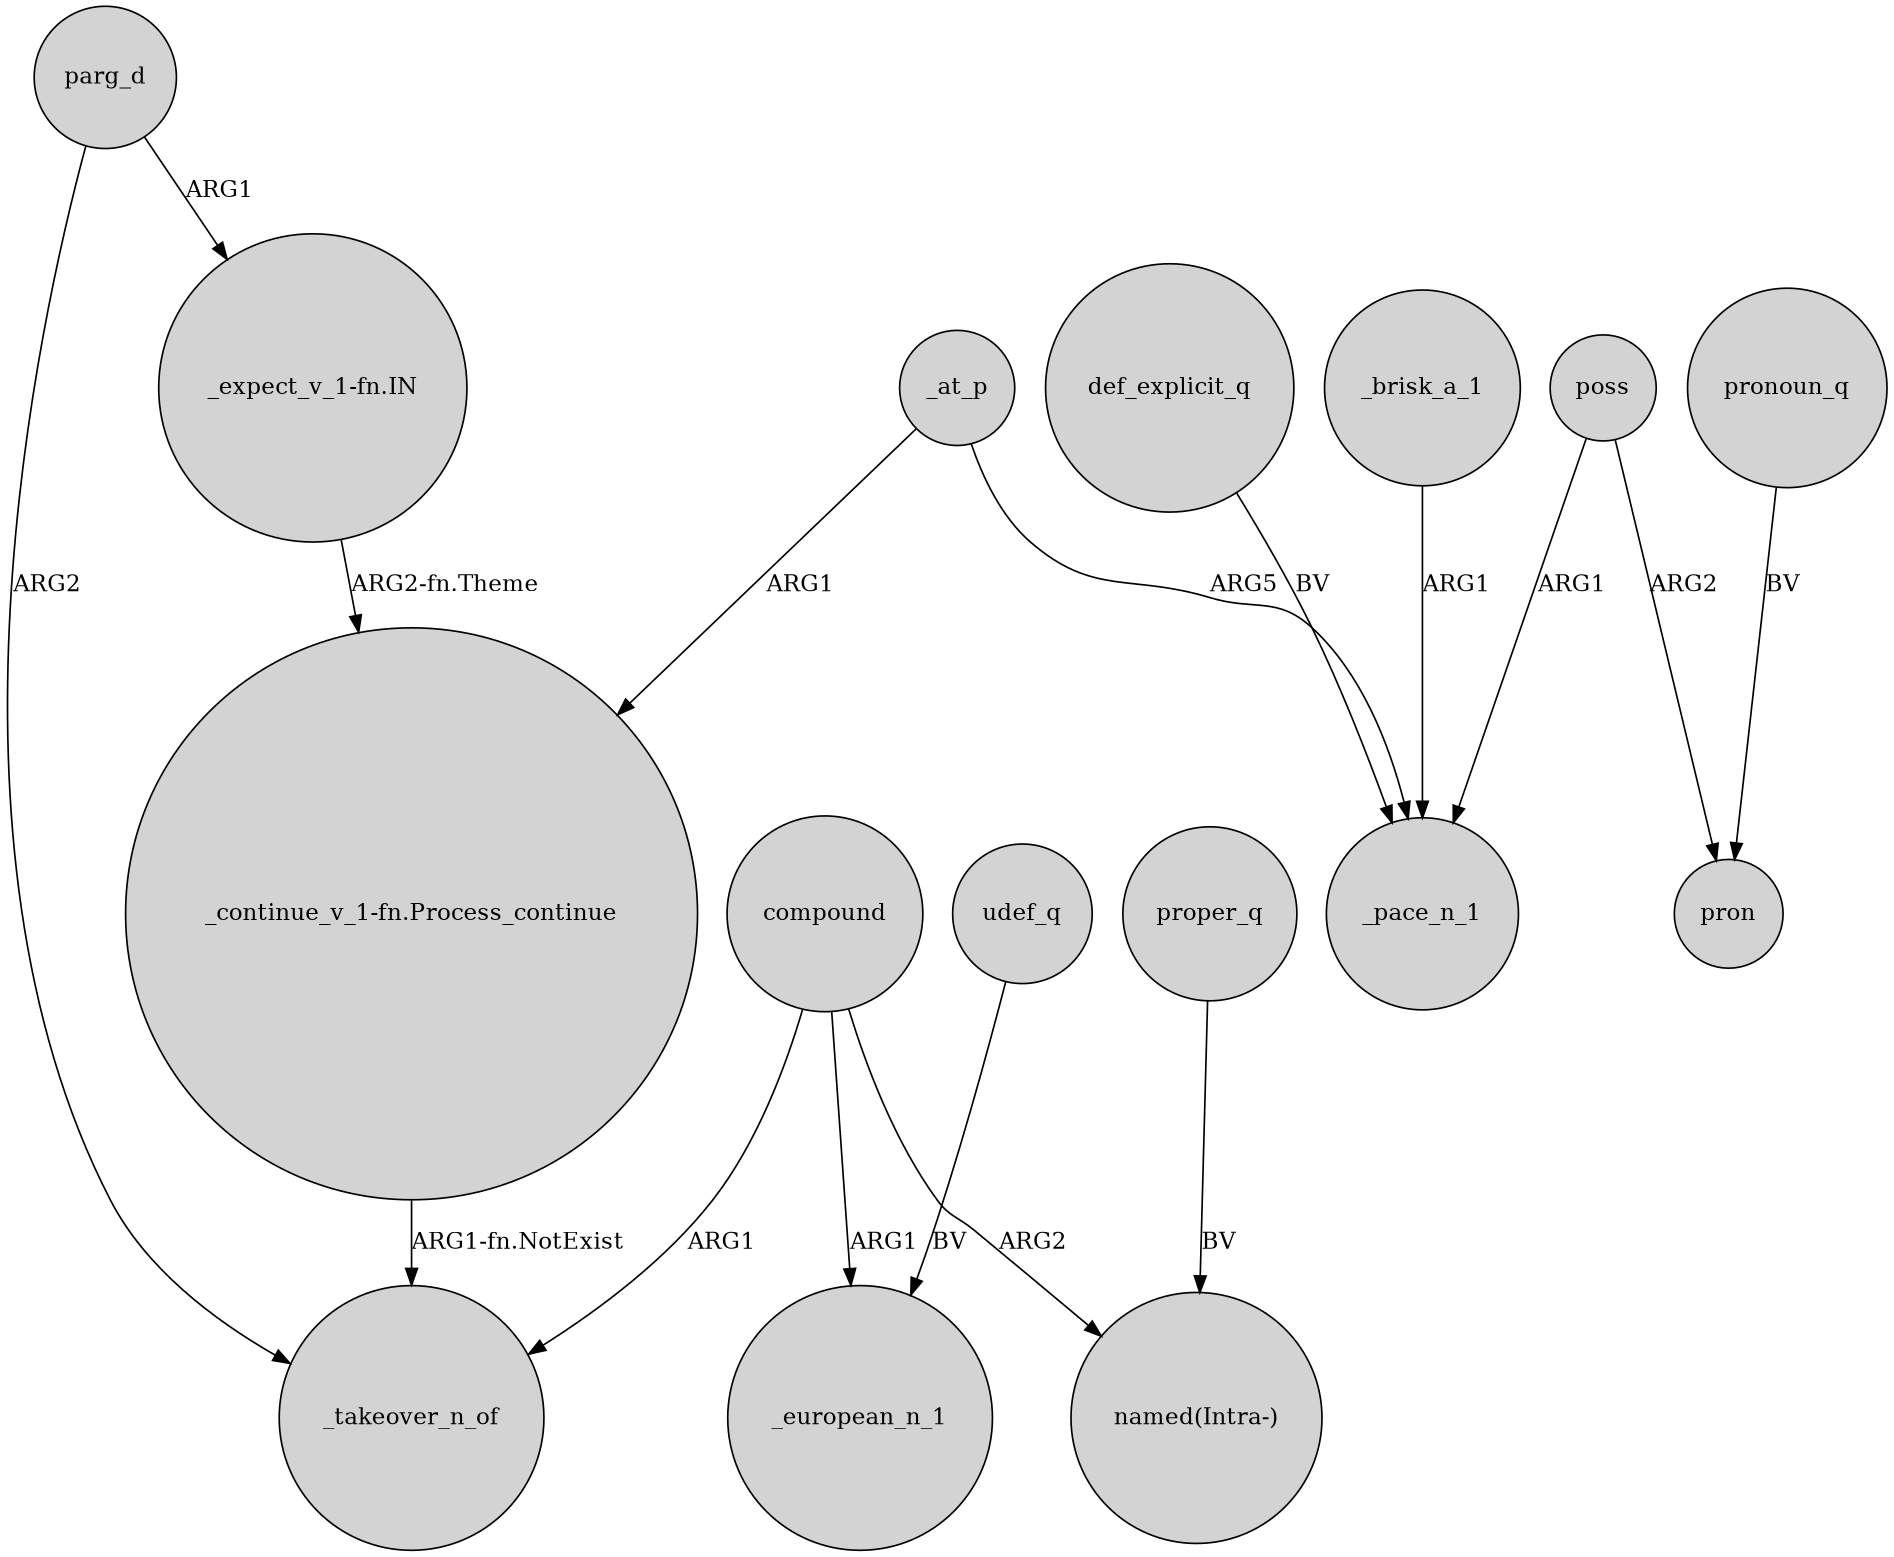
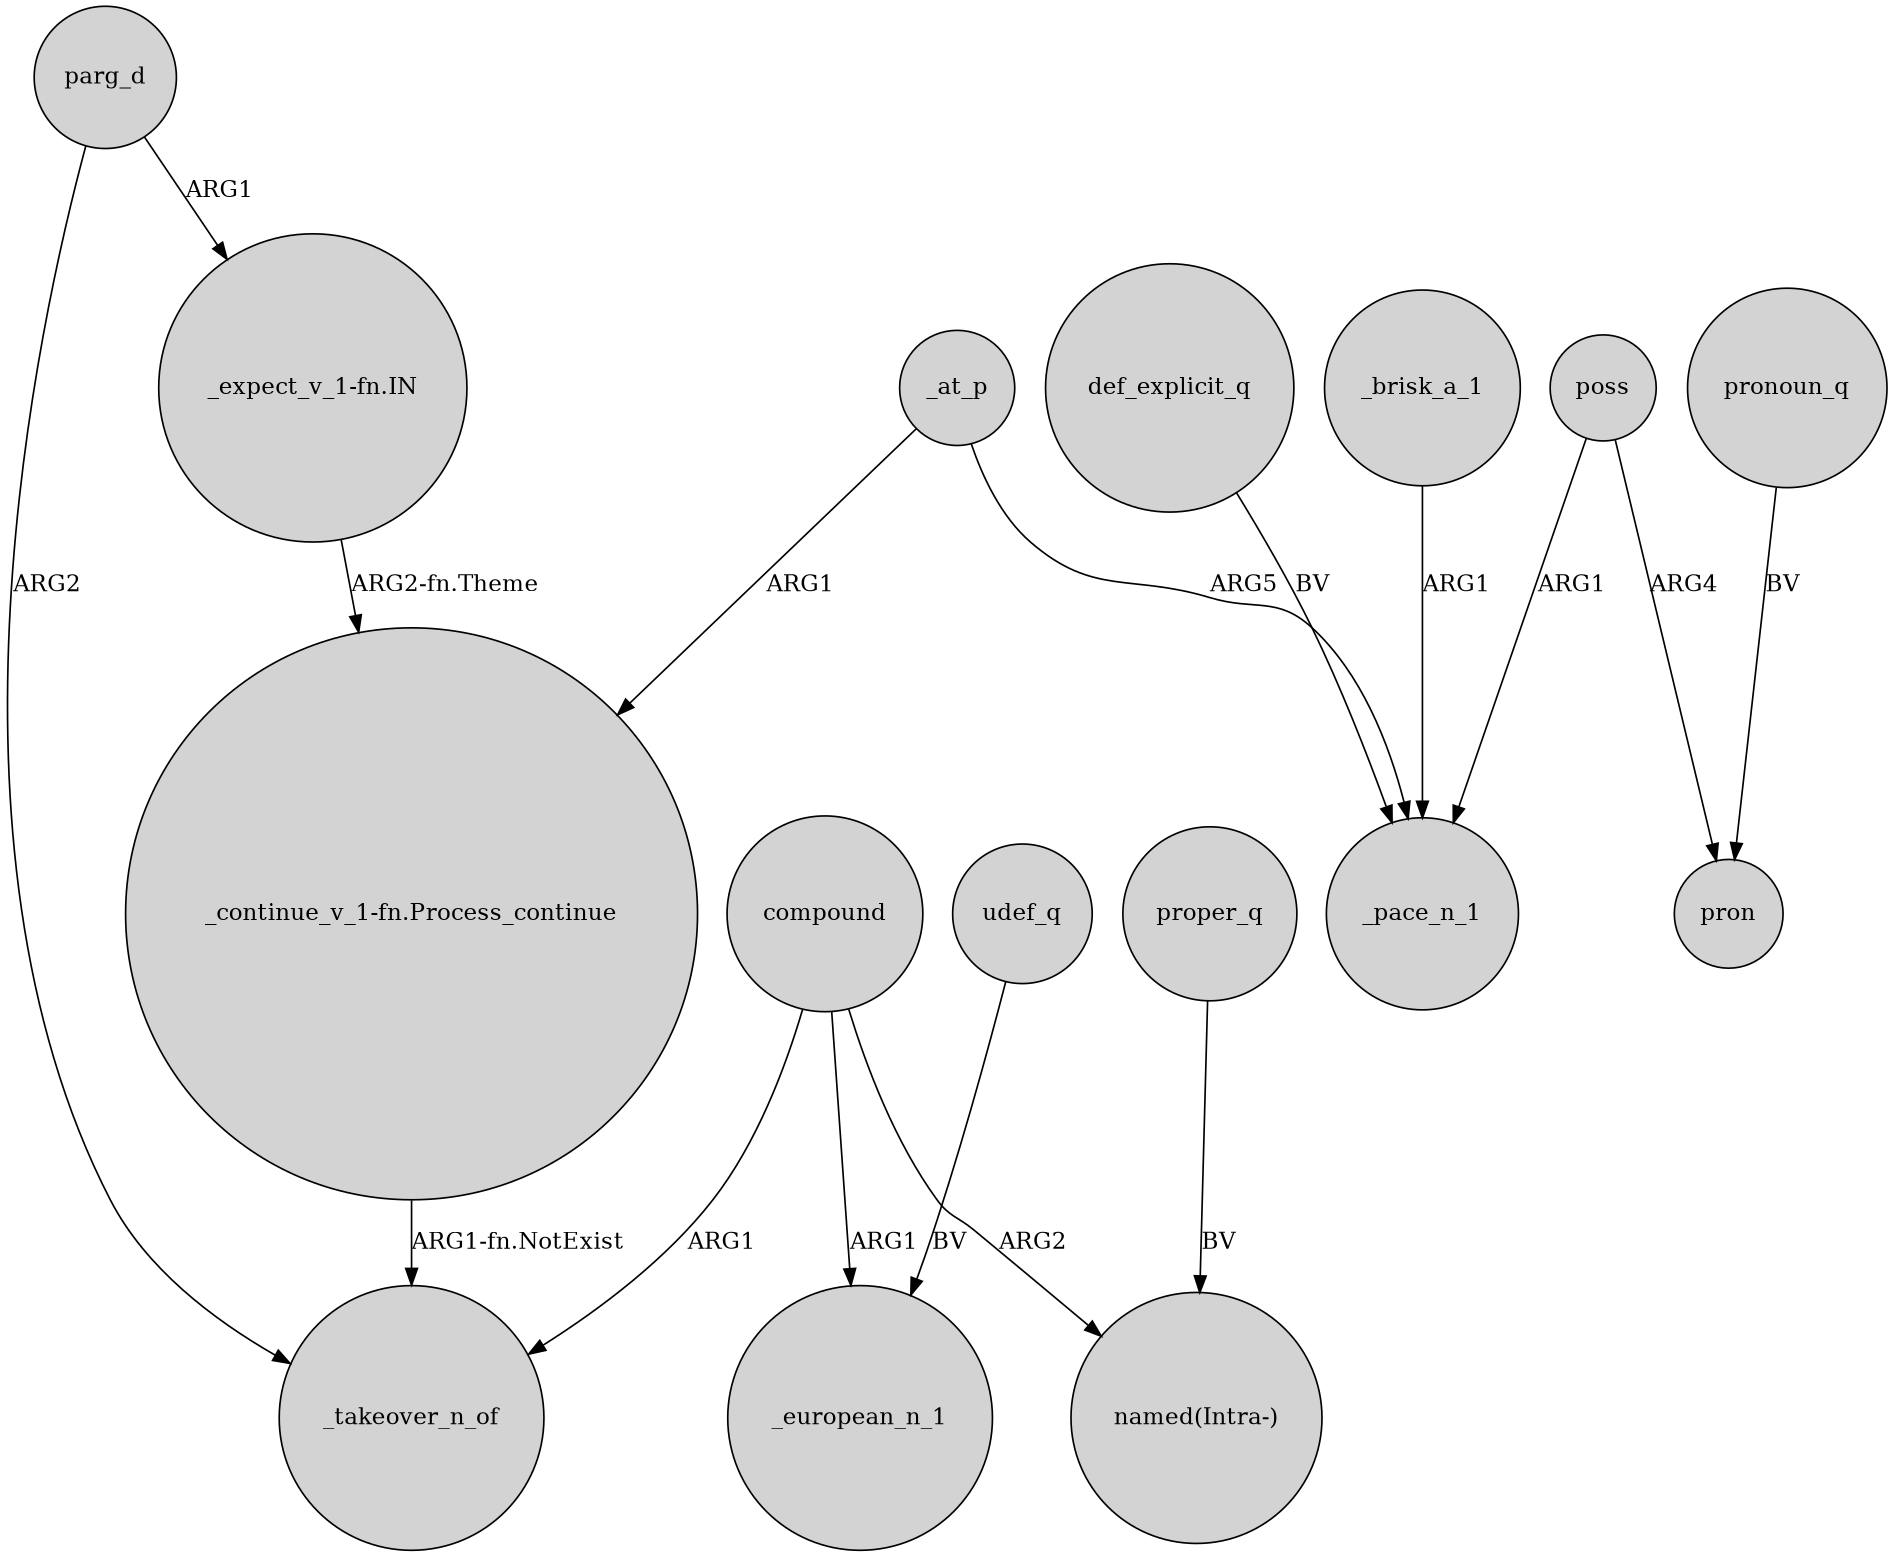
edge "poss" -> "pron": label "ARG2" -> "ARG4"
